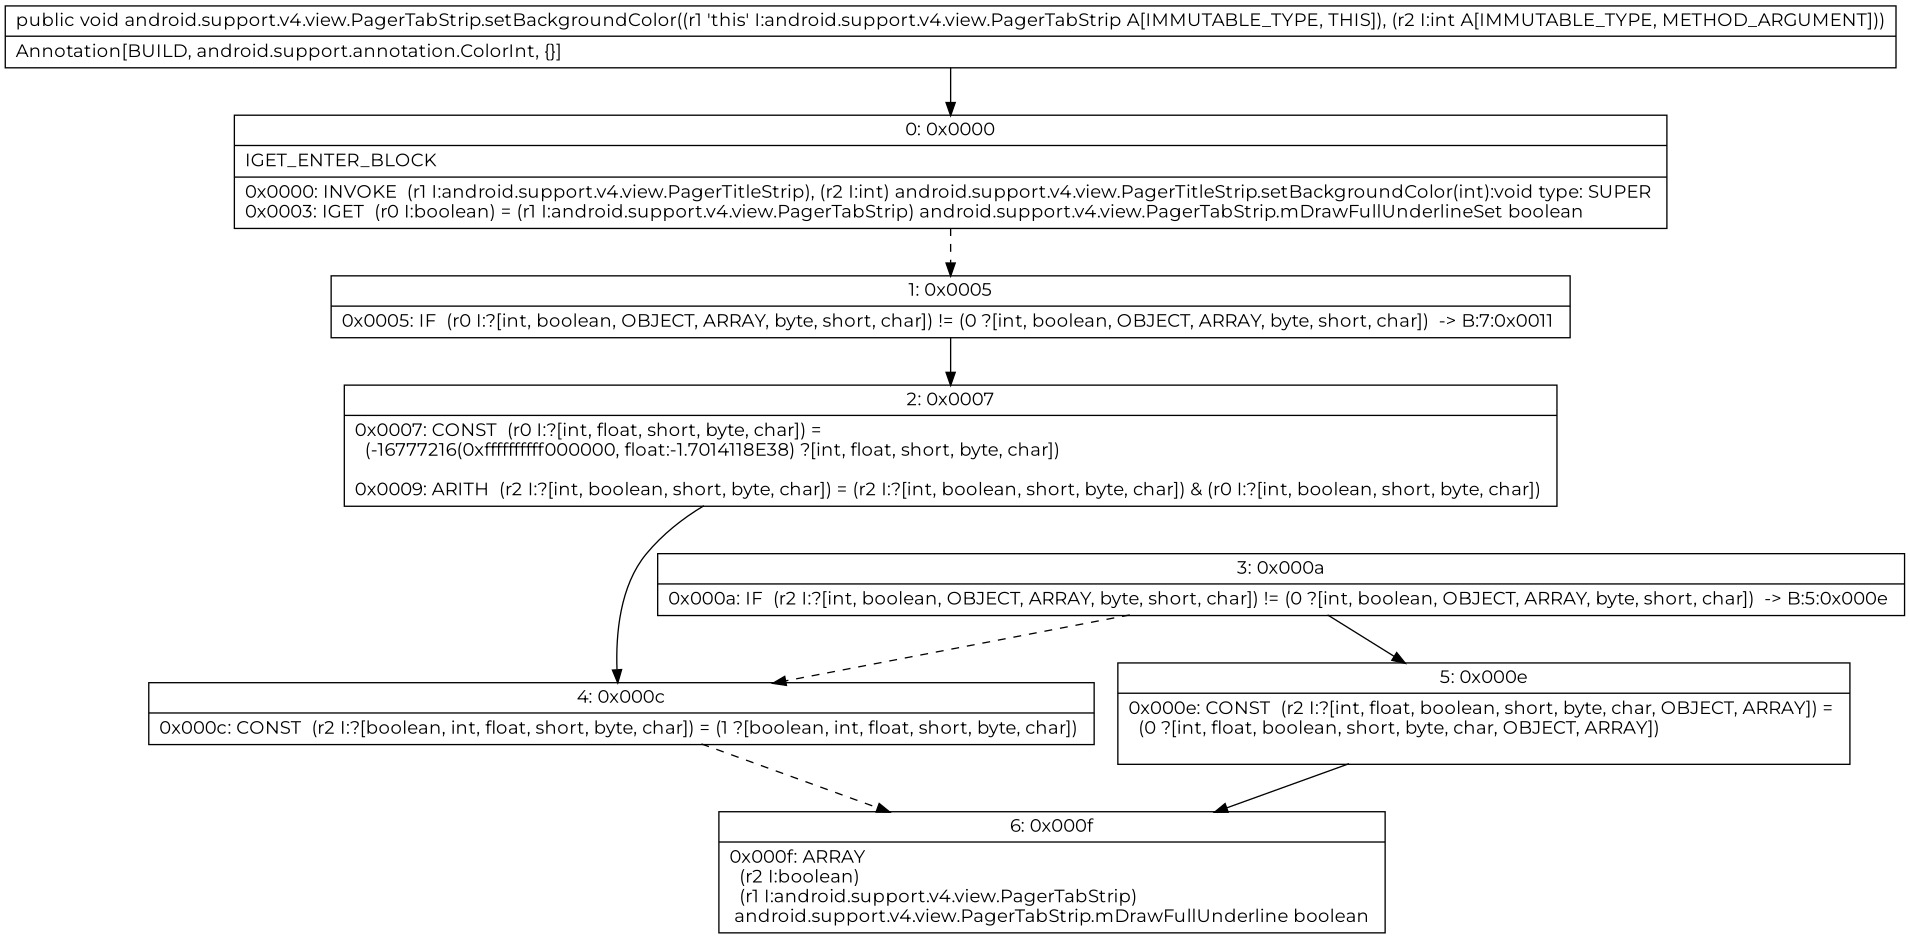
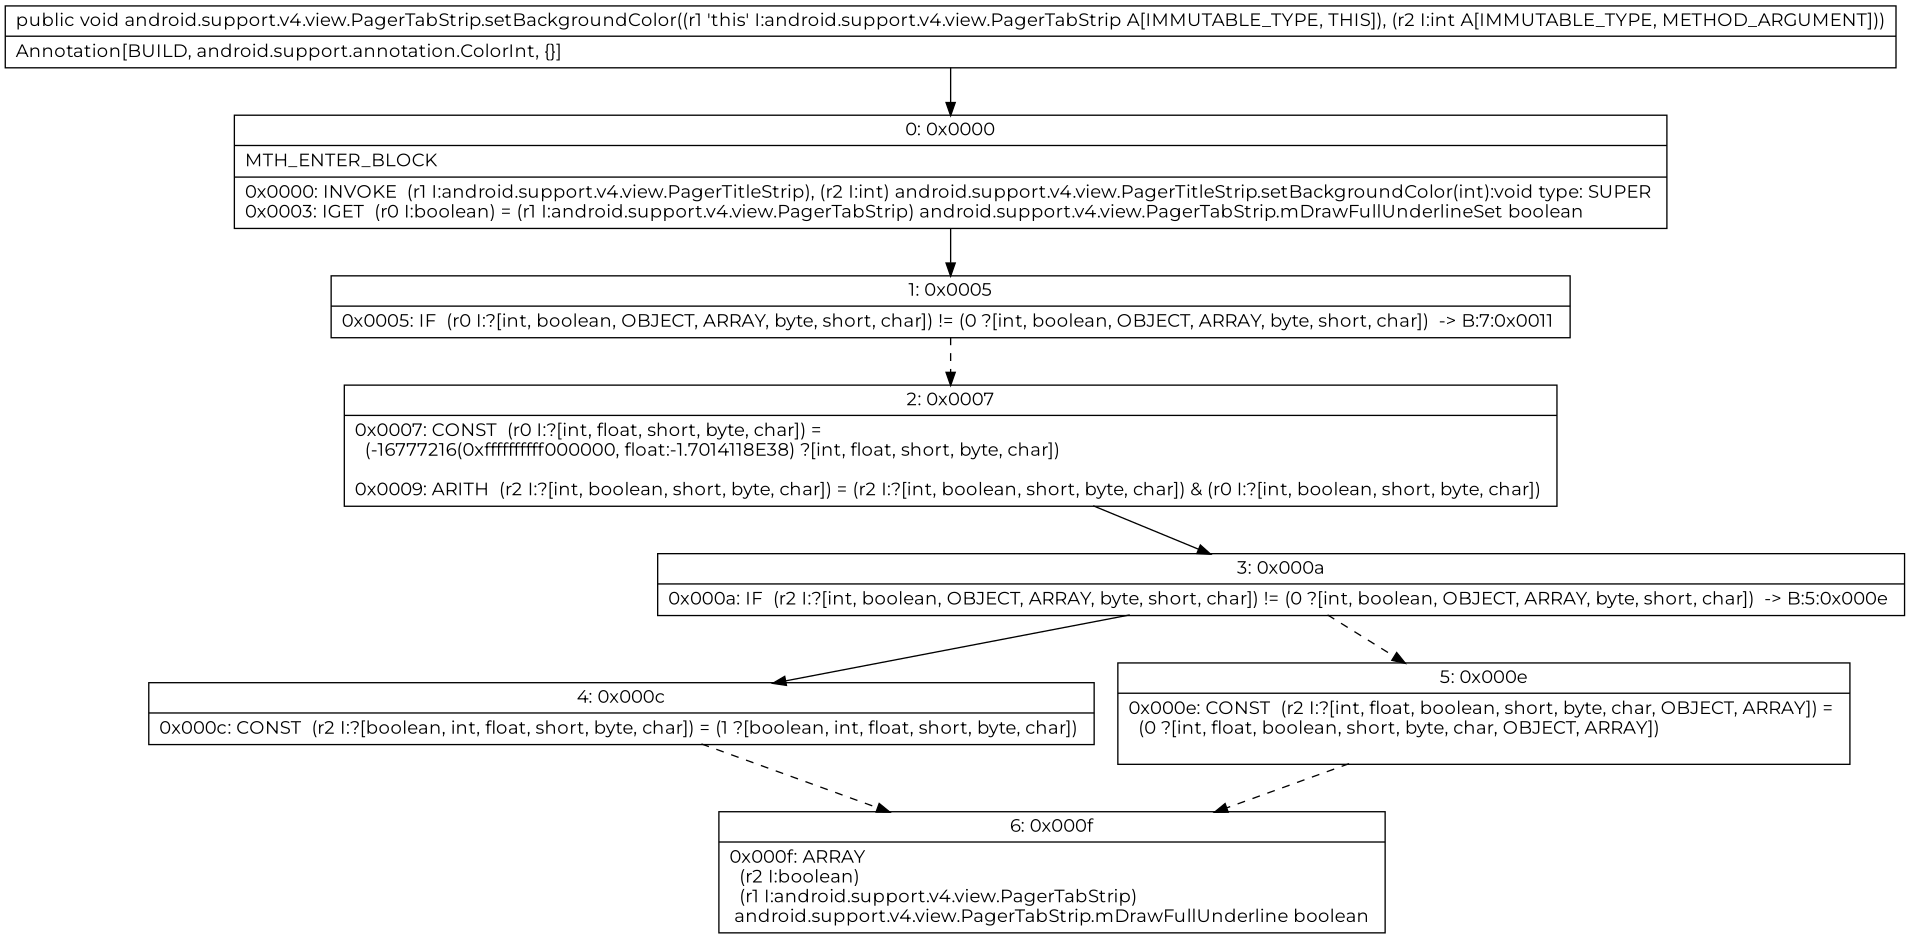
node "0: 0x0000": text "IGET_ENTER_BLOCK" -> "MTH_ENTER_BLOCK"
edge "0: 0x0000" -> "1: 0x0005": style dashed -> solid
edge "1: 0x0005" -> "2: 0x0007": style solid -> dashed
edge "2: 0x0007" -> "4: 0x000c": now "2: 0x0007" -> "3: 0x000a"
edge "3: 0x000a" -> "5: 0x000e": style solid -> dashed
edge "3: 0x000a" -> "4: 0x000c": style dashed -> solid
edge "5: 0x000e" -> "6: 0x000f": style solid -> dashed
